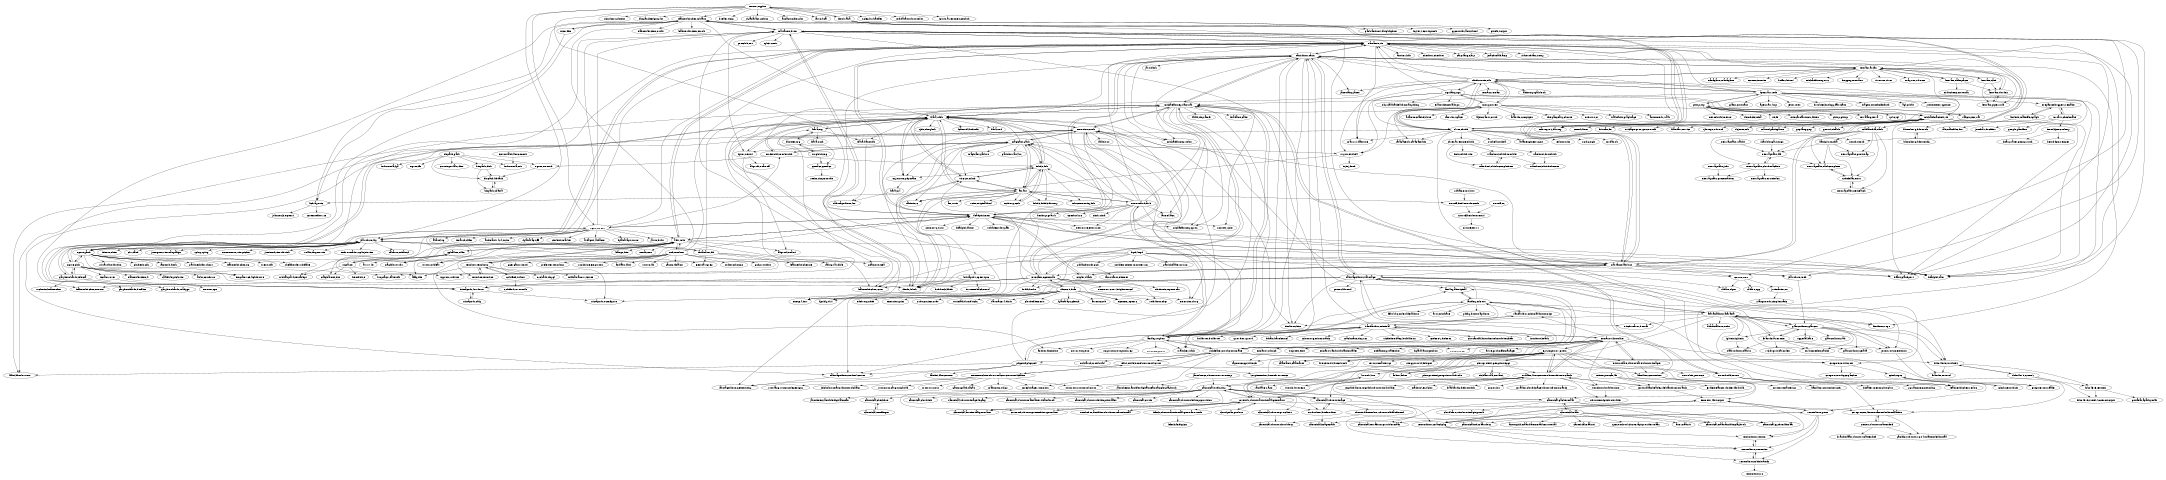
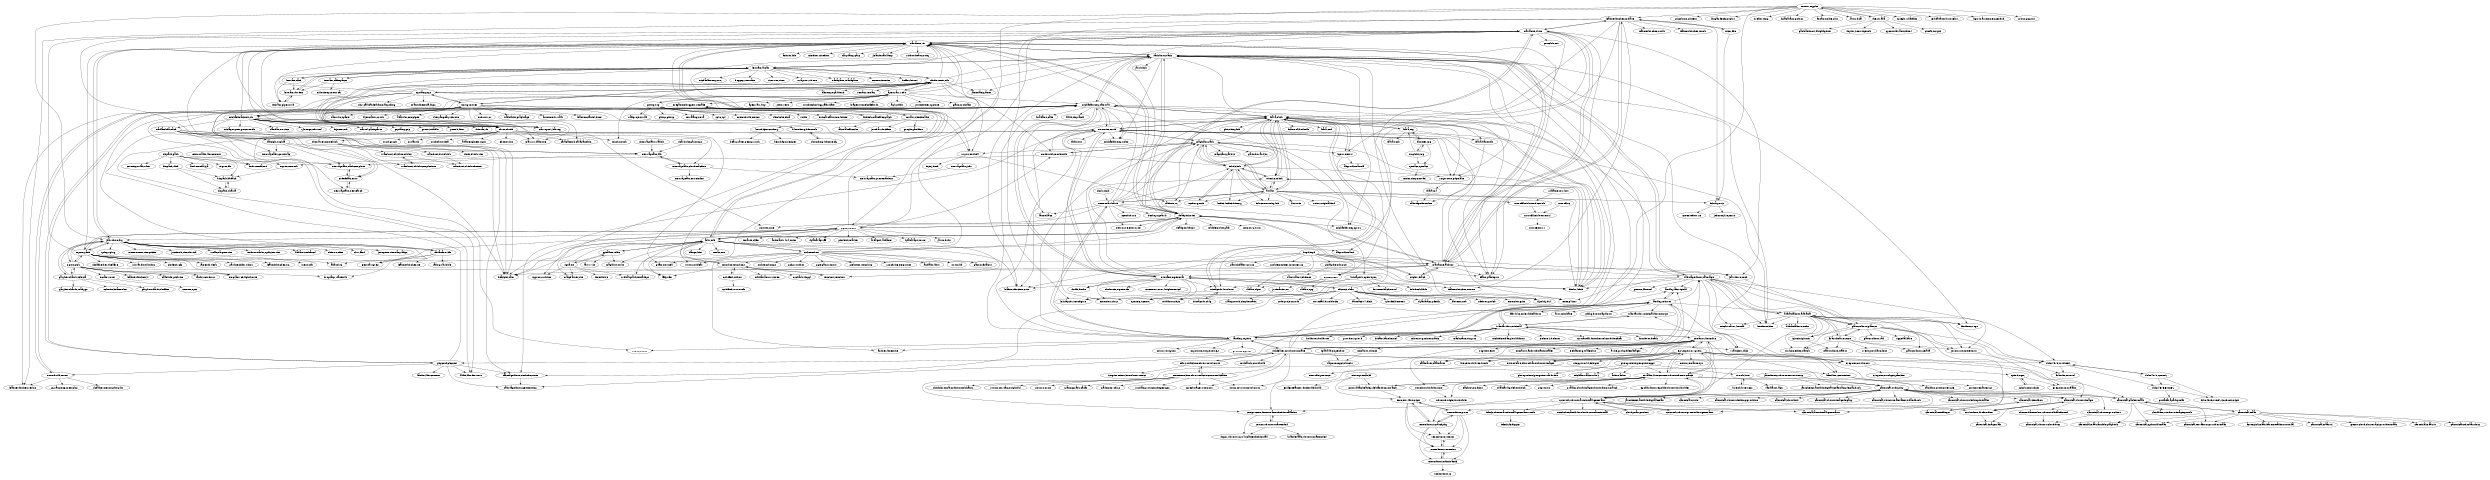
node "orhun/gpg-tui": added
node "xyb3rt/sxiv": removed
edge "onetrueawk/awk" -> "simh/simh": reversed
edge "mptre/yank" -> "akavel/up": added
edge "SergioBenitez/homebrew-osxct" -> "landley/mkroot": now "richfelker/musl-cross-make" -> "landley/mkroot"
edge "messense/homebrew-macos-cross-toolchains" -> "richfelker/musl-cross-make": added
node "arm/maas.io": label "arm/maas.io" -> "canonical/maas.io"
node "yamlfmt/ubuntu-16.04-unattended-install": label "yamlfmt/ubuntu-16.04-unattended-install" -> "dsgnr/ubuntu-16.04-unattended-install"
